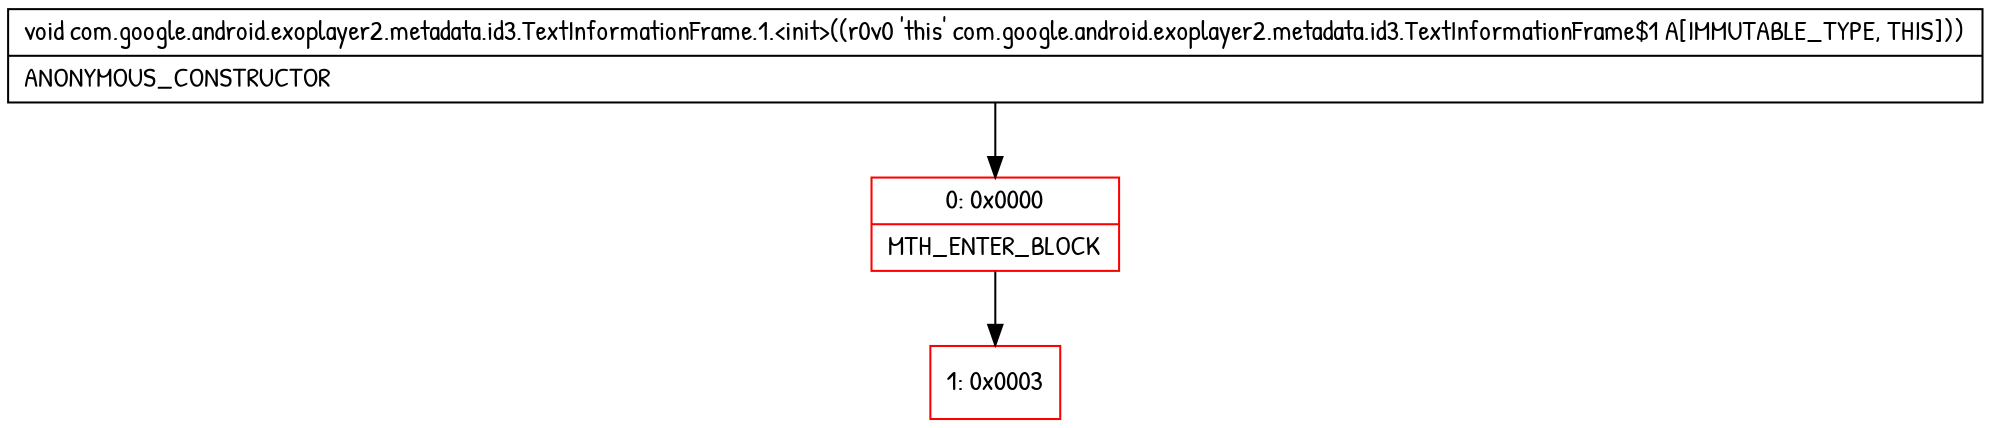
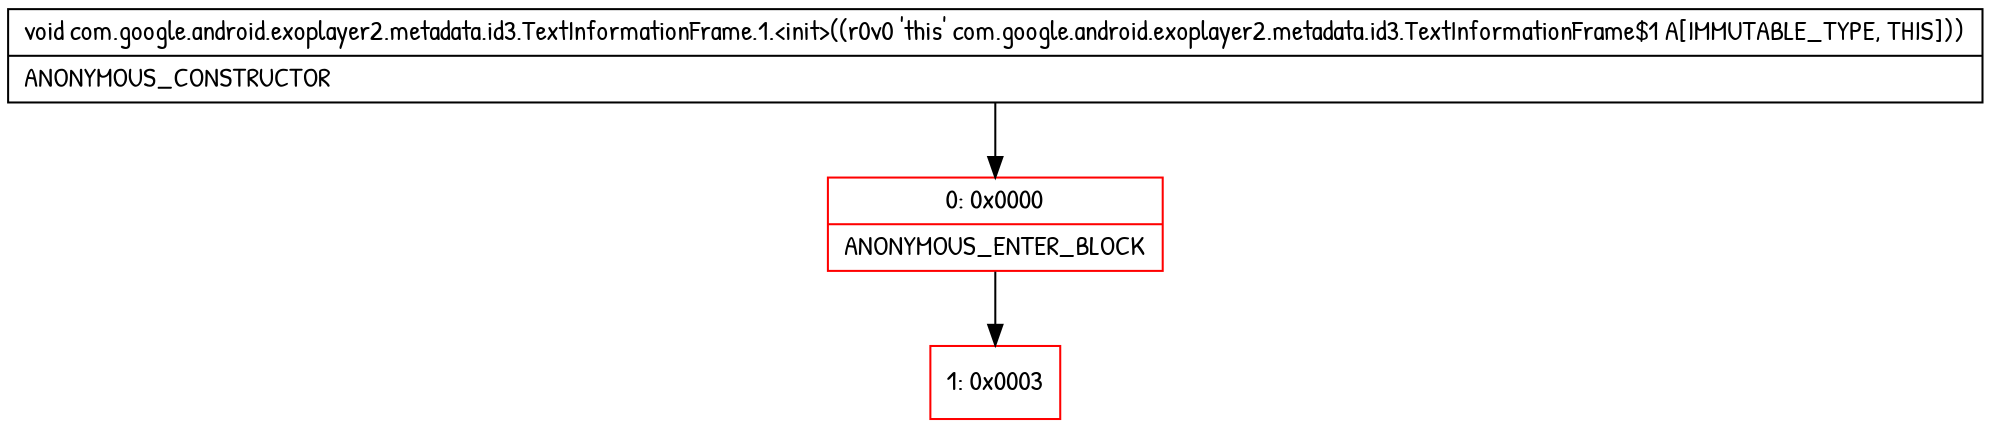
node "0: 0x0000": text "MTH_ENTER_BLOCK" -> "ANONYMOUS_ENTER_BLOCK"
